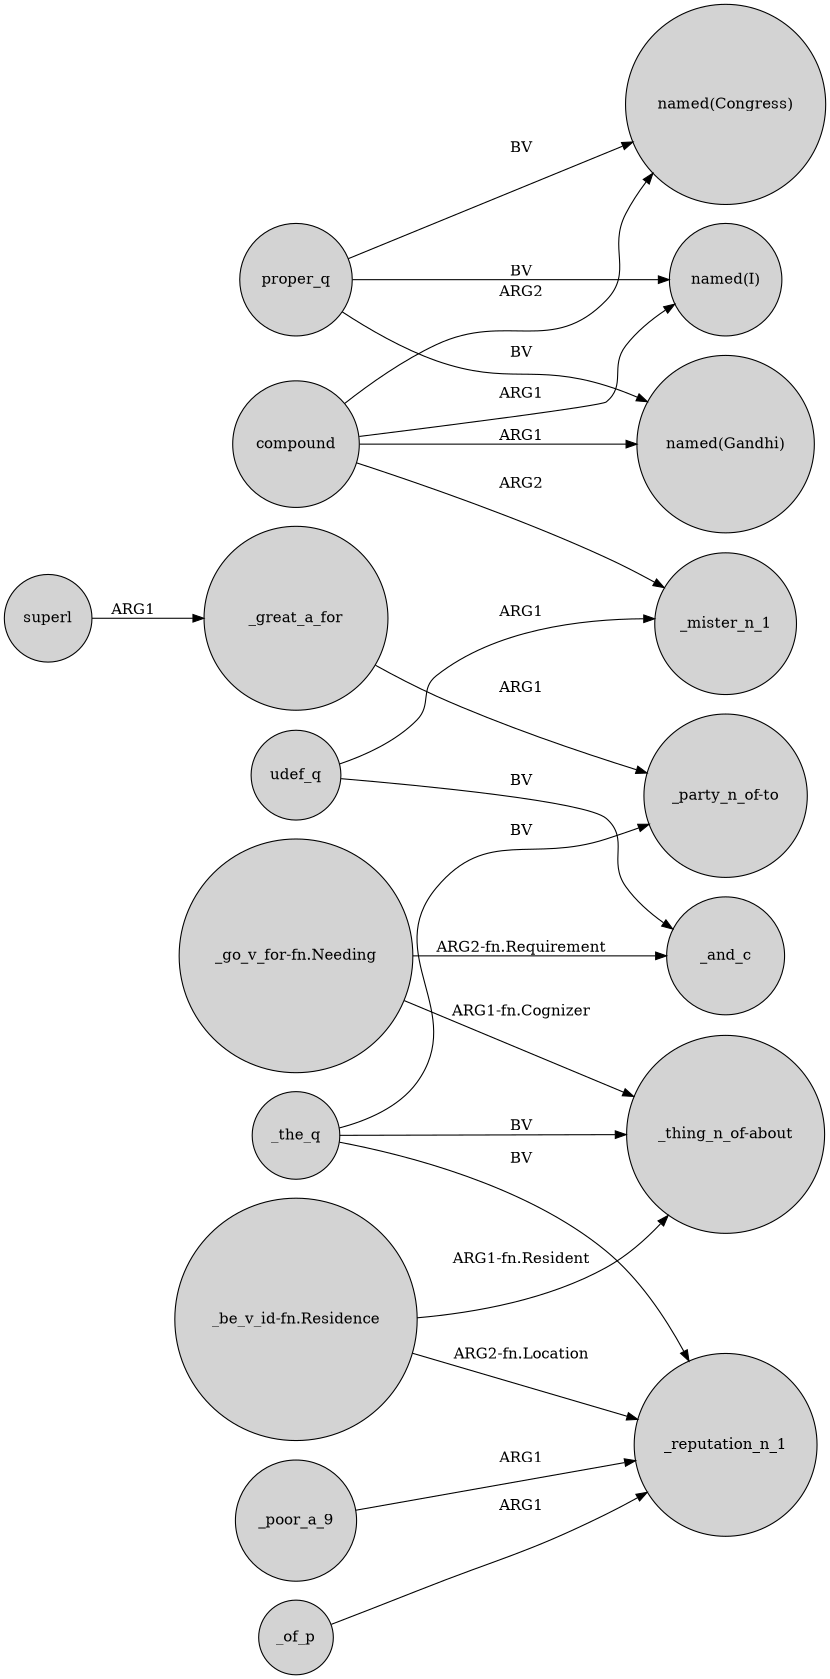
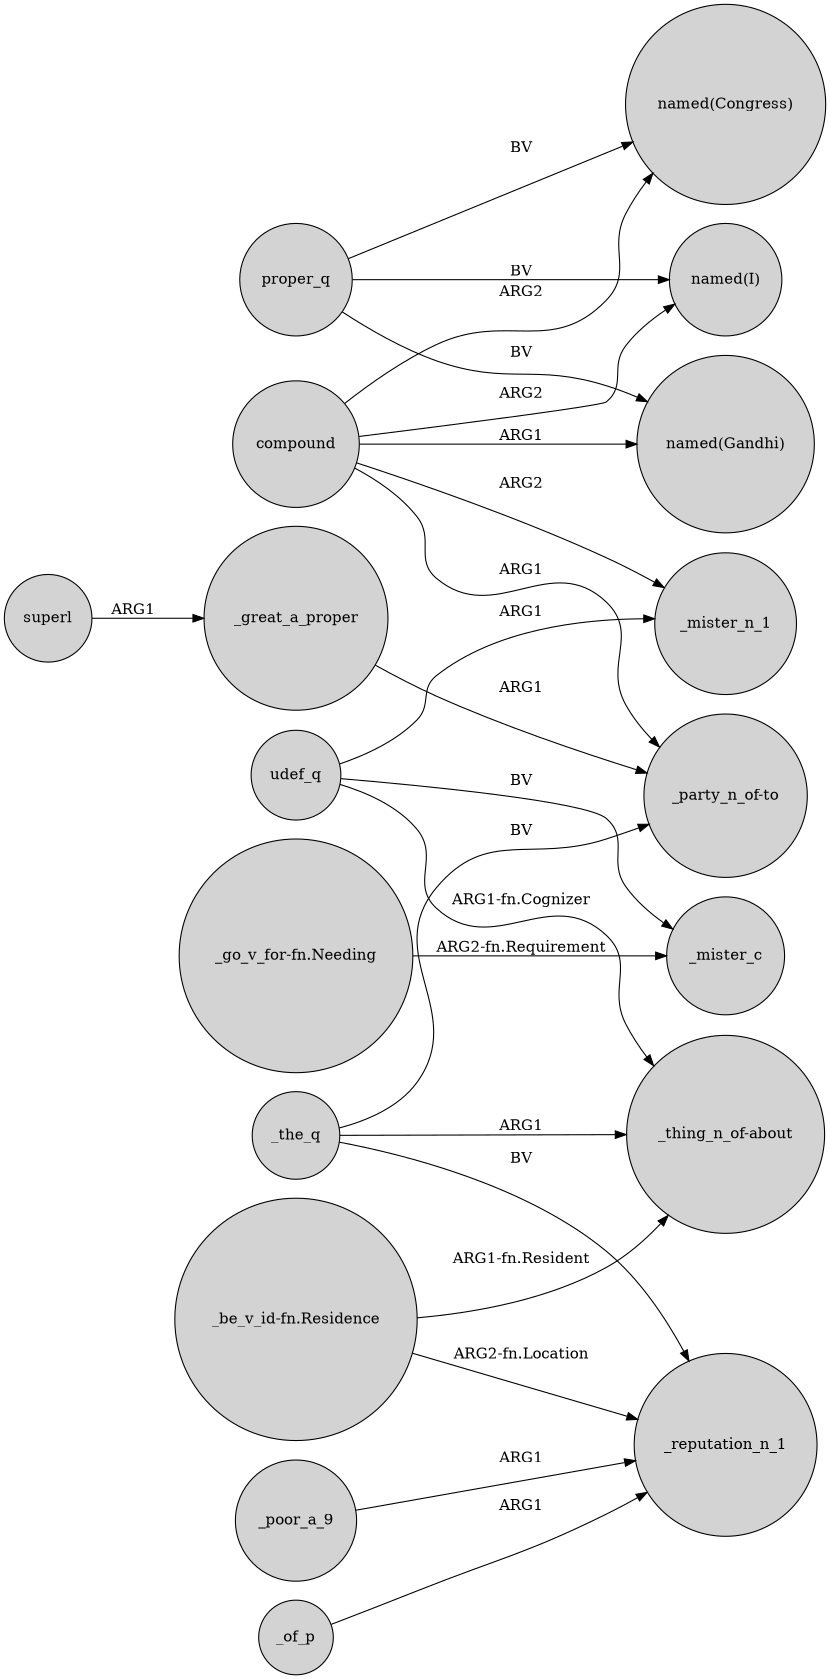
edge "compound" -> "named(I)": label "ARG1" -> "ARG2"
edge "compound" -> "_party_n_of-to": added, label "ARG1"
node "_great_a_for": label "_great_a_for" -> "_great_a_proper"
node "_and_c": label "_and_c" -> "_mister_c"
edge "_go_v_for-fn.Needing" -> "_thing_n_of-about": now "udef_q" -> "_thing_n_of-about"
edge "_the_q" -> "_thing_n_of-about": label "BV" -> "ARG1"
